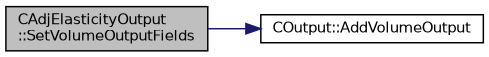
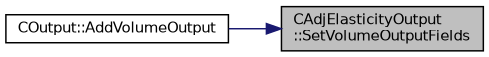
edge "CAdjElasticityOutput ::SetVolumeOutputFields" -> "COutput::AddVolumeOutput": reversed
